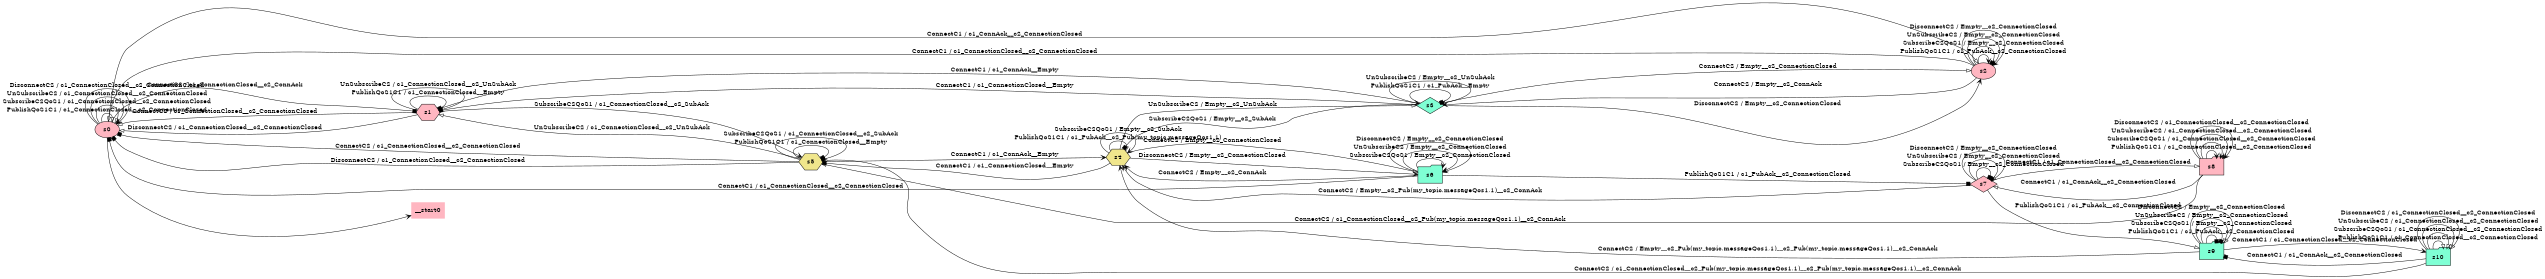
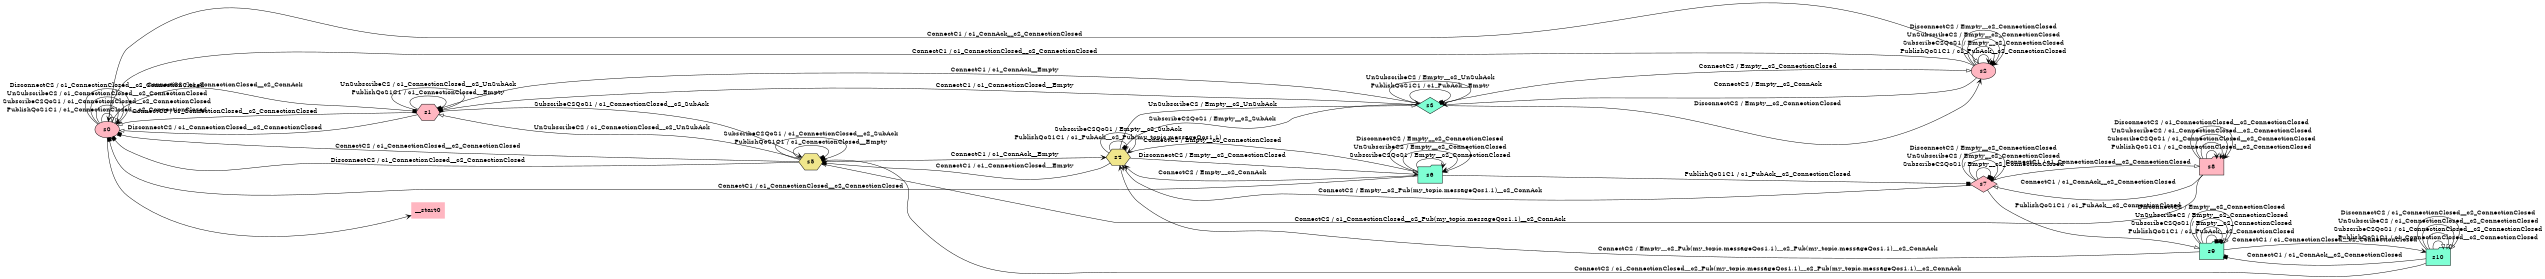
edge "s2" -> "s0": arrowhead onormal -> vee
